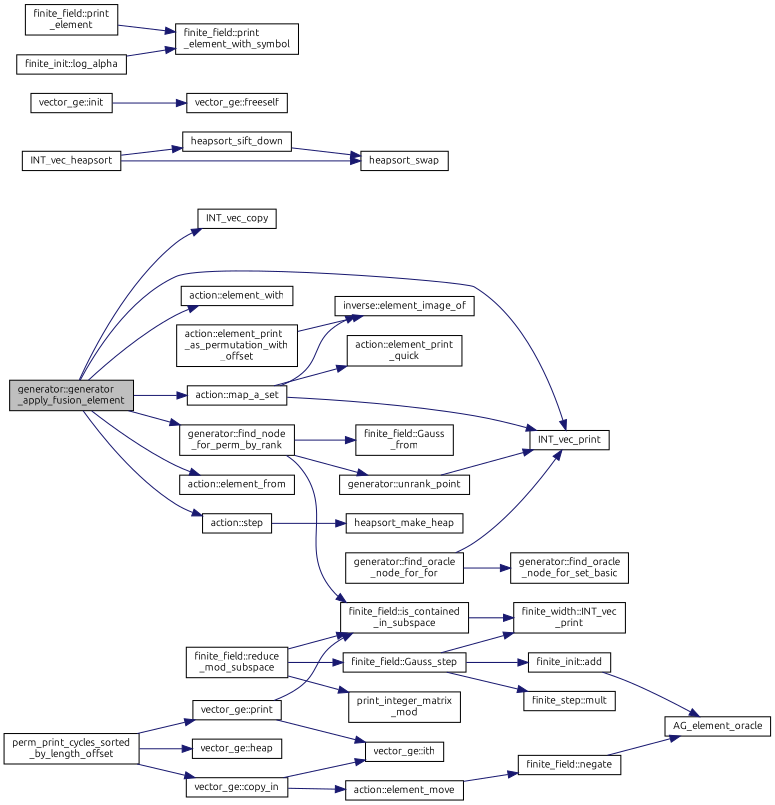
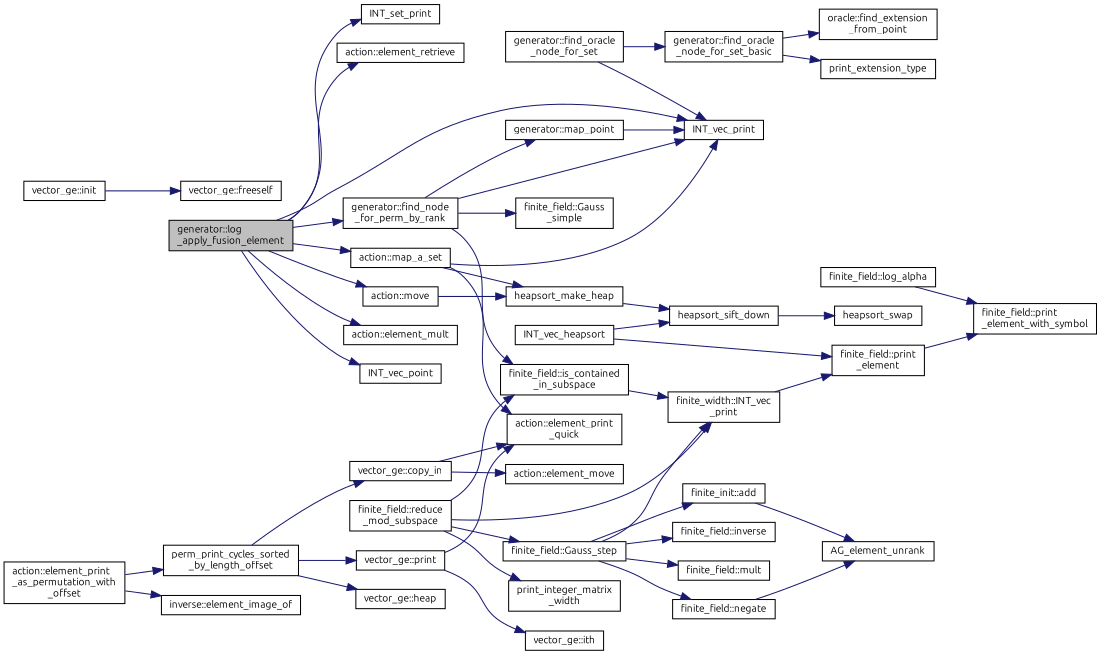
node "INT_set_print": added
node "oracle::find_extension _from_point": added
node "finite_init::log_alpha": label "finite_init::log_alpha" -> "finite_field::log_alpha"
node "print_extension_type": added
edge "INT_vec_heapsort" -> "heapsort_swap": now "INT_vec_heapsort" -> "finite_field::print _element"
edge "generator::find_node _for_perm_by_rank" -> "INT_vec_print": added
node "INT_vec_copy": label "INT_vec_copy" -> "INT_vec_point"
node "action::element_with": label "action::element_with" -> "action::element_retrieve"
edge "heapsort_make_heap" -> "heapsort_sift_down": added
edge "action::map_a_set" -> "inverse::element_image_of": now "action::map_a_set" -> "heapsort_make_heap"
edge "finite_width::INT_vec _print" -> "finite_field::print _element": added
node "generator::generator _apply_fusion_element": label "generator::generator _apply_fusion_element" -> "generator::log _apply_fusion_element"
node "finite_field::Gauss _from": label "finite_field::Gauss _from" -> "finite_field::Gauss _simple"
node "action::element_from": label "action::element_from" -> "action::element_mult"
node "generator::unrank_point": label "generator::unrank_point" -> "generator::map_point"
edge "finite_field::reduce _mod_subspace" -> "finite_width::INT_vec _print": added
node "action::step": label "action::step" -> "action::move"
node "finite_field::inverse": added
node "generator::find_oracle _node_for_for": label "generator::find_oracle _node_for_for" -> "generator::find_oracle _node_for_set"
edge "action::element_print _as_permutation_with _offset" -> "perm_print_cycles_sorted _by_length_offset": added
edge "vector_ge::print" -> "finite_field::is_contained _in_subspace": now "vector_ge::print" -> "action::element_print _quick"
node "finite_step::mult": label "finite_step::mult" -> "finite_field::mult"
node "print_integer_matrix _mod": label "print_integer_matrix _mod" -> "print_integer_matrix _width"
node "AG_element_oracle": label "AG_element_oracle" -> "AG_element_unrank"
edge "vector_ge::copy_in" -> "vector_ge::ith": now "vector_ge::copy_in" -> "action::element_print _quick"
edge "action::element_move" -> "finite_field::negate": now "finite_field::Gauss_step" -> "finite_field::negate"
